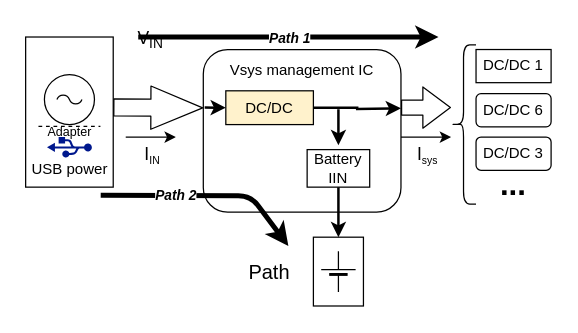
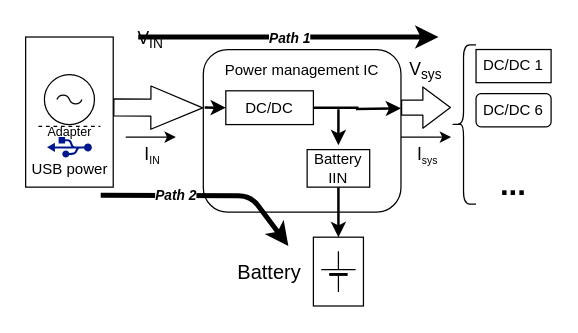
node "Vsys": added
node "Vsys management IC": label "Vsys management IC" -> "Power management IC"
node "DC/DC": fillcolor #fff2cc -> #ffffff
node "DC/DC 3": removed
node "Path": label "Path" -> "Battery"
